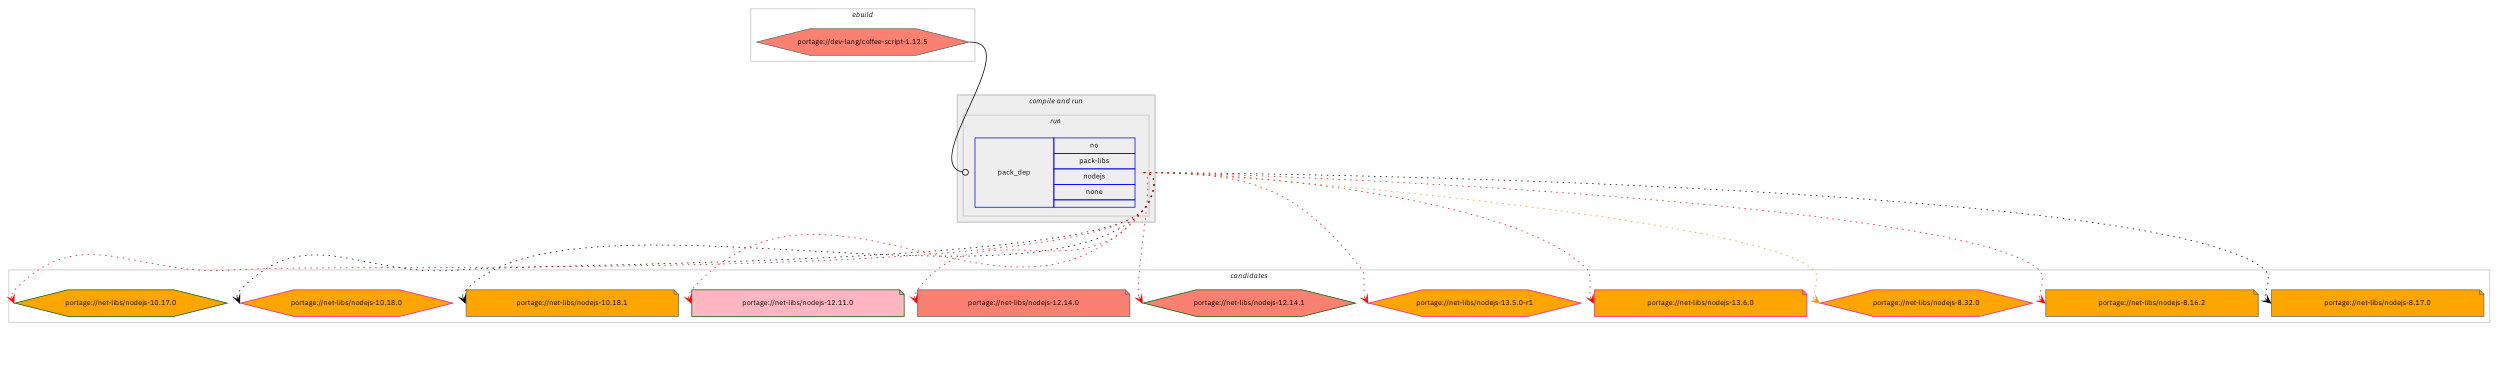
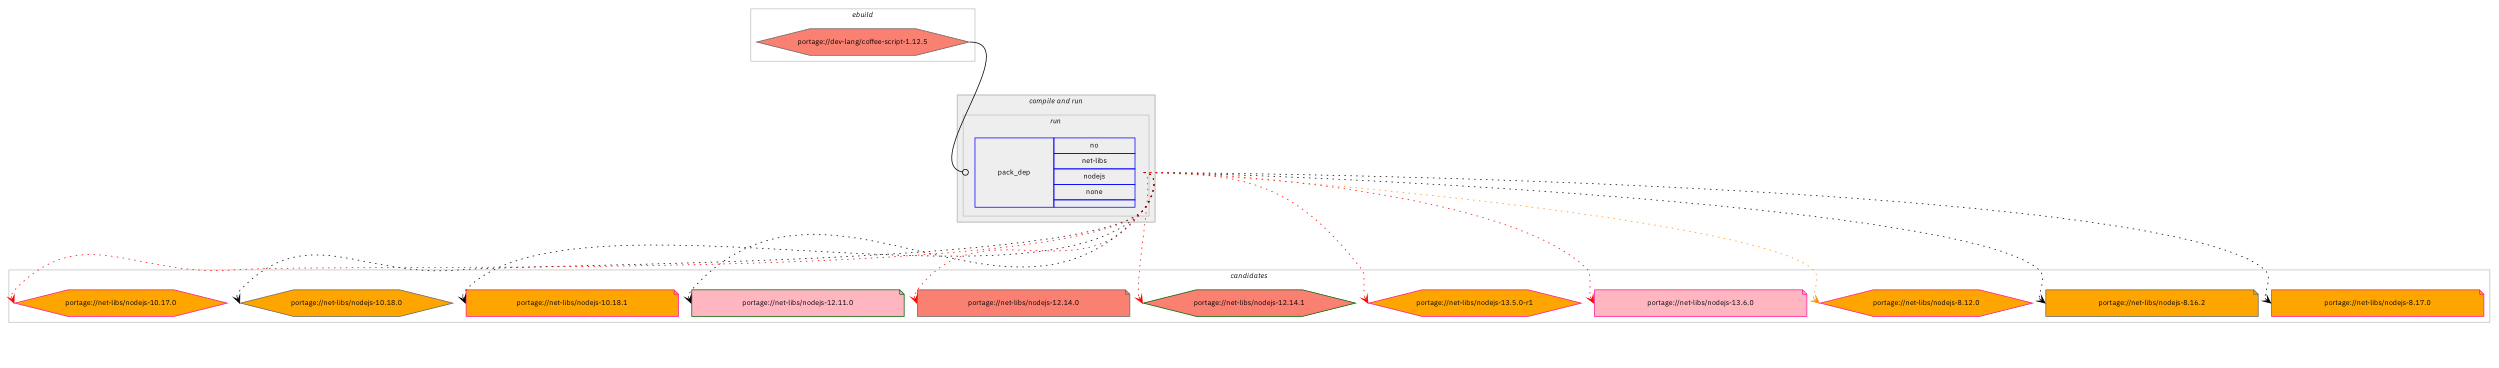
node "pack_dep": text "pack-libs" -> "net-libs"
edge "pack_dep" -> "portage://net-libs/nodejs-8.16.2": color red -> black
edge "pack_dep" -> "portage://net-libs/nodejs-12.11.0": color red -> black
node "portage://net-libs/nodejs-10.17.0": color darkgreen -> deeppink
node "portage://net-libs/nodejs-10.18.0": color deeppink -> gray40
node "portage://net-libs/nodejs-10.18.1": color gray40 -> deeppink
node "portage://net-libs/nodejs-13.6.0": fillcolor orange -> lightpink
node "portage://net-libs/nodejs-8.32.0": label "portage://net-libs/nodejs-8.32.0" -> "portage://net-libs/nodejs-8.12.0"
node "portage://net-libs/nodejs-8.17.0": color gray40 -> deeppink
